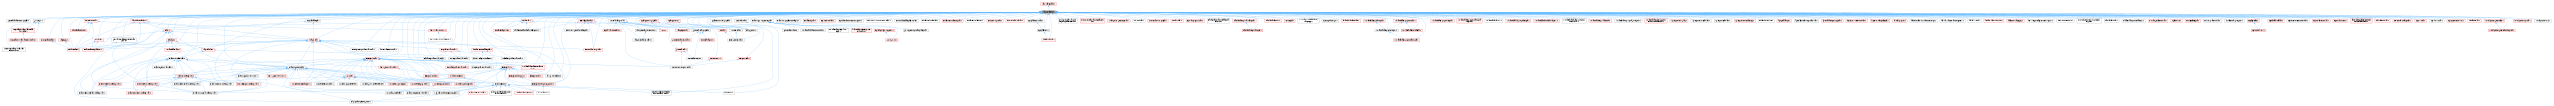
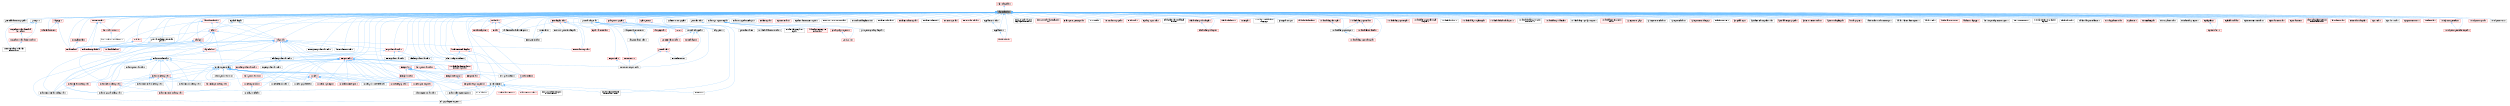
node "MovieSceneTrackEvaluation BlueprintNodeBinder.h": label "MovieSceneTrackEvaluation BlueprintNodeBinder.h" -> "MovieSceneTrackEvaluation Field.h"
edge "UserDefinedStruct.h" -> "StructOnScope.h": now "UserDefinedStruct.h" -> "MetaData.h"
node "MovieSceneDirectorBlueprint Utils.h": label "MovieSceneDirectorBlueprint Utils.h" -> "MovieSceneDirectorBlueprint CookCommandlet.h"
